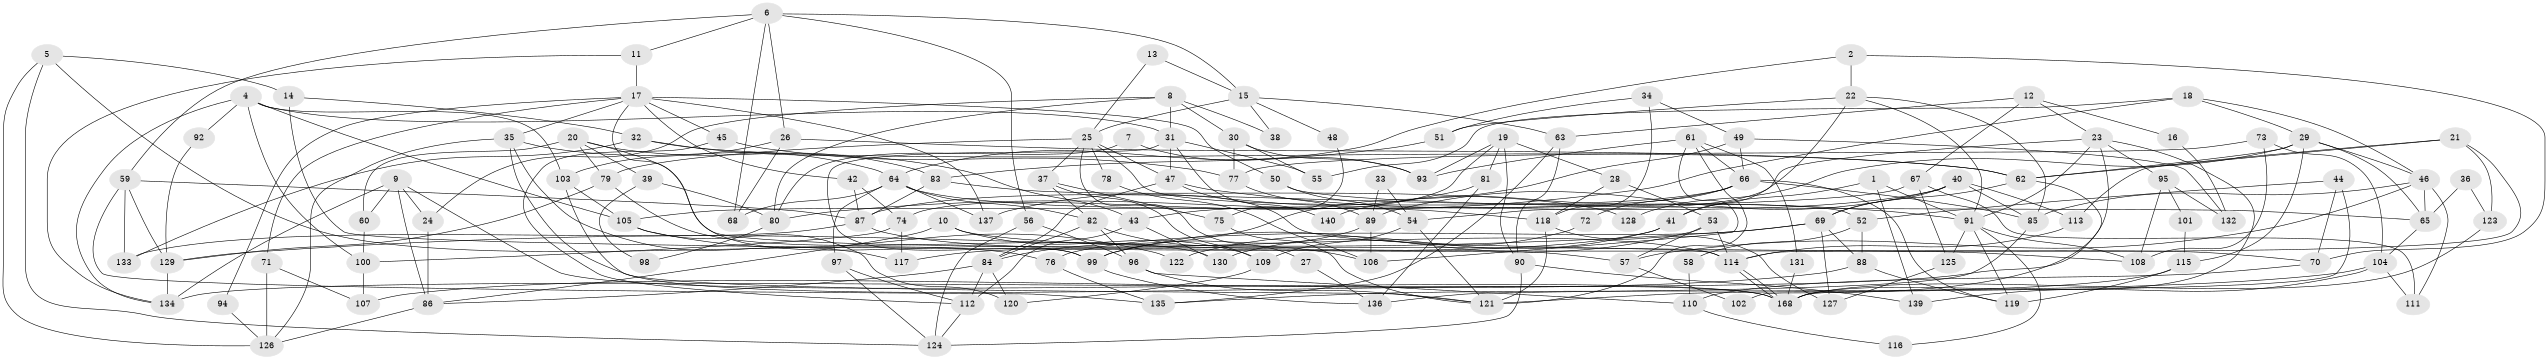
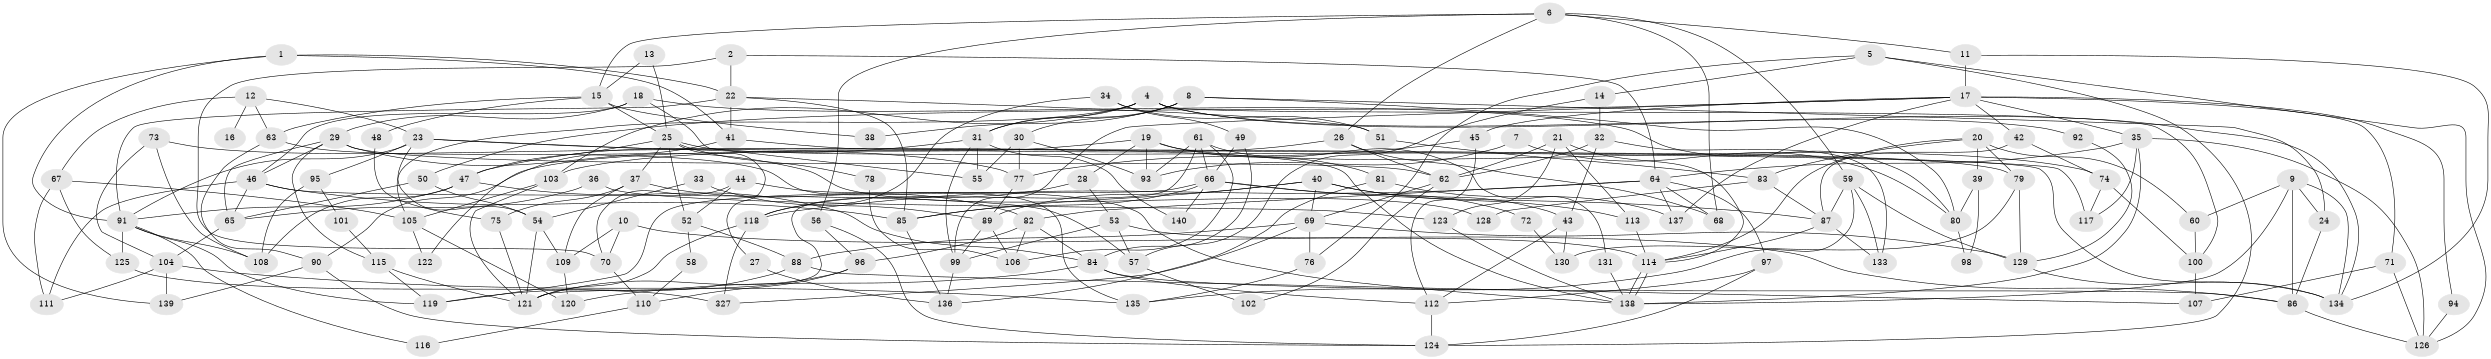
edge "1" -- "22": added
node "132": removed
node "168": label "168" -> "138"
node "127": label "127" -> "327"
